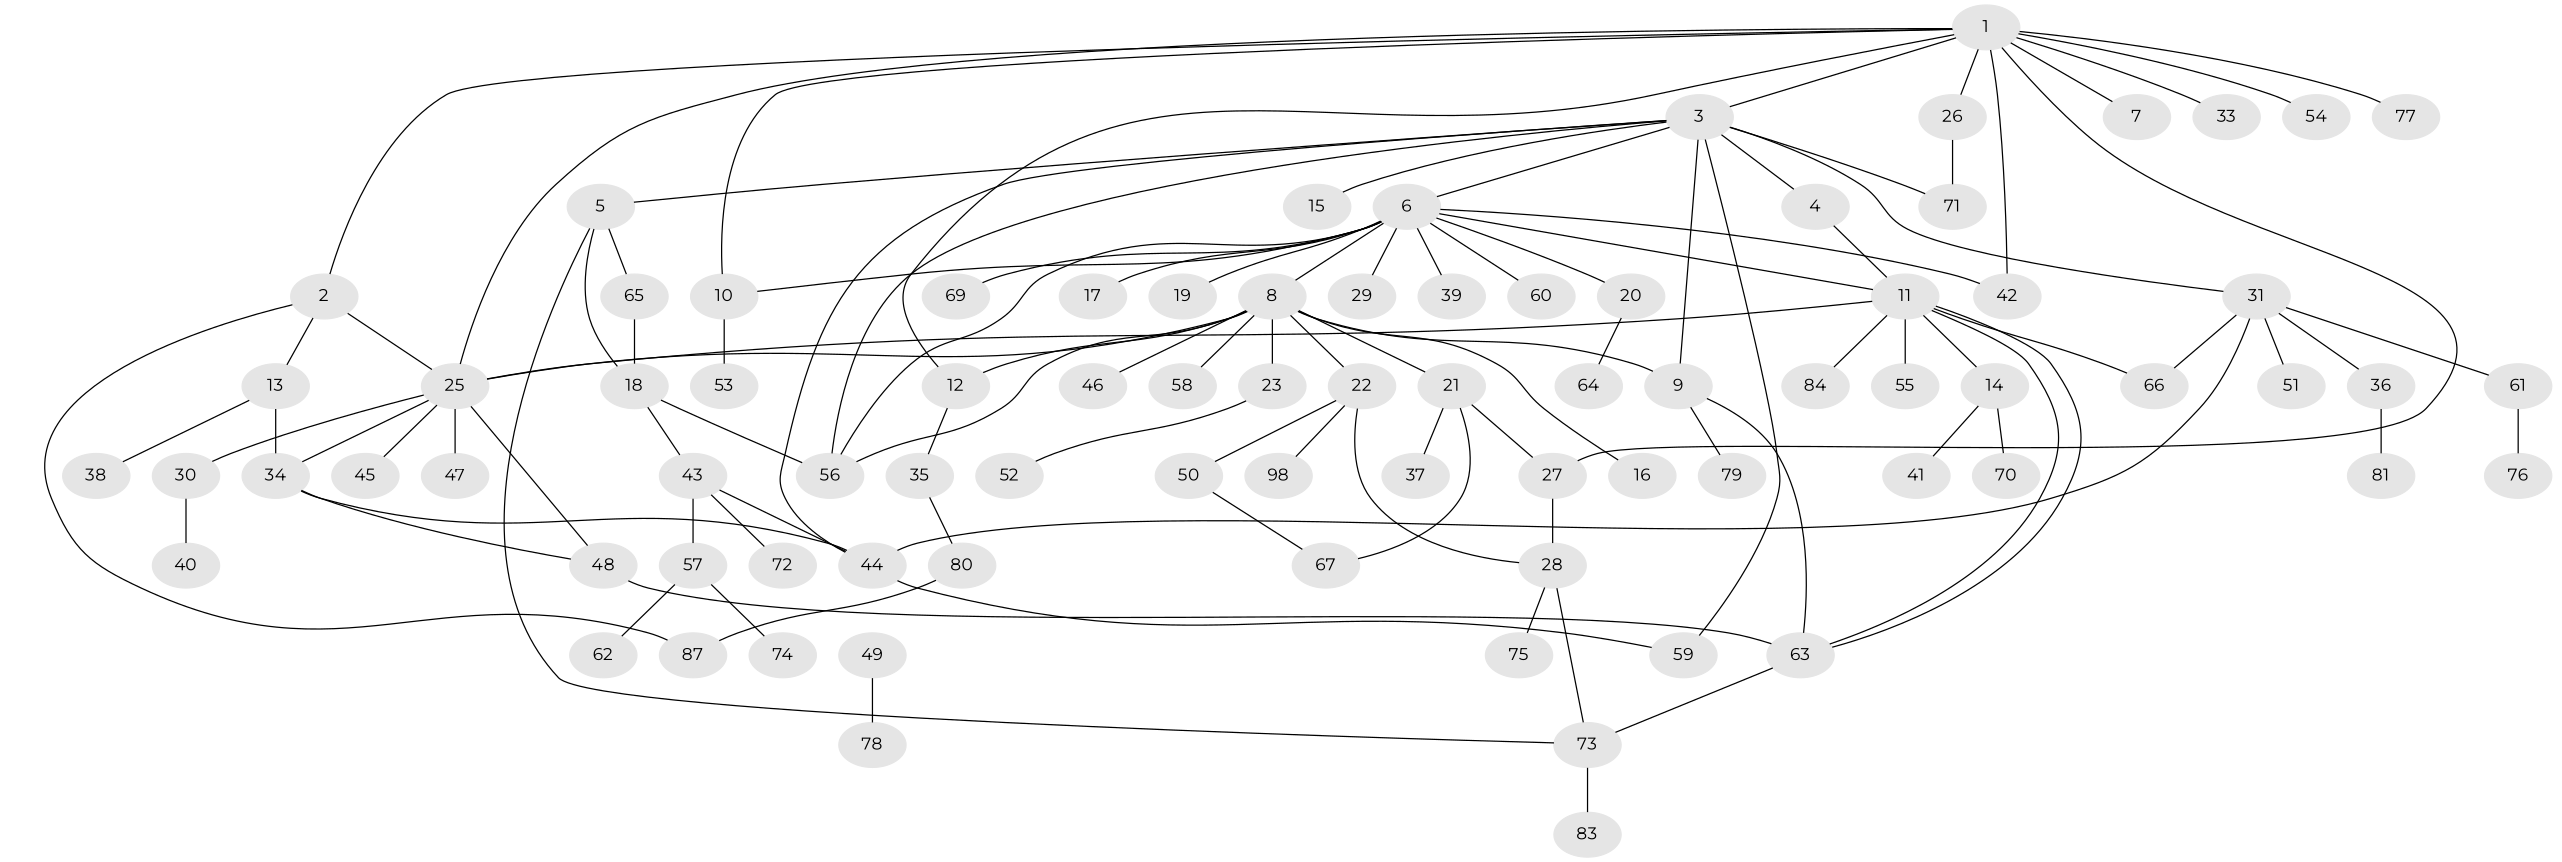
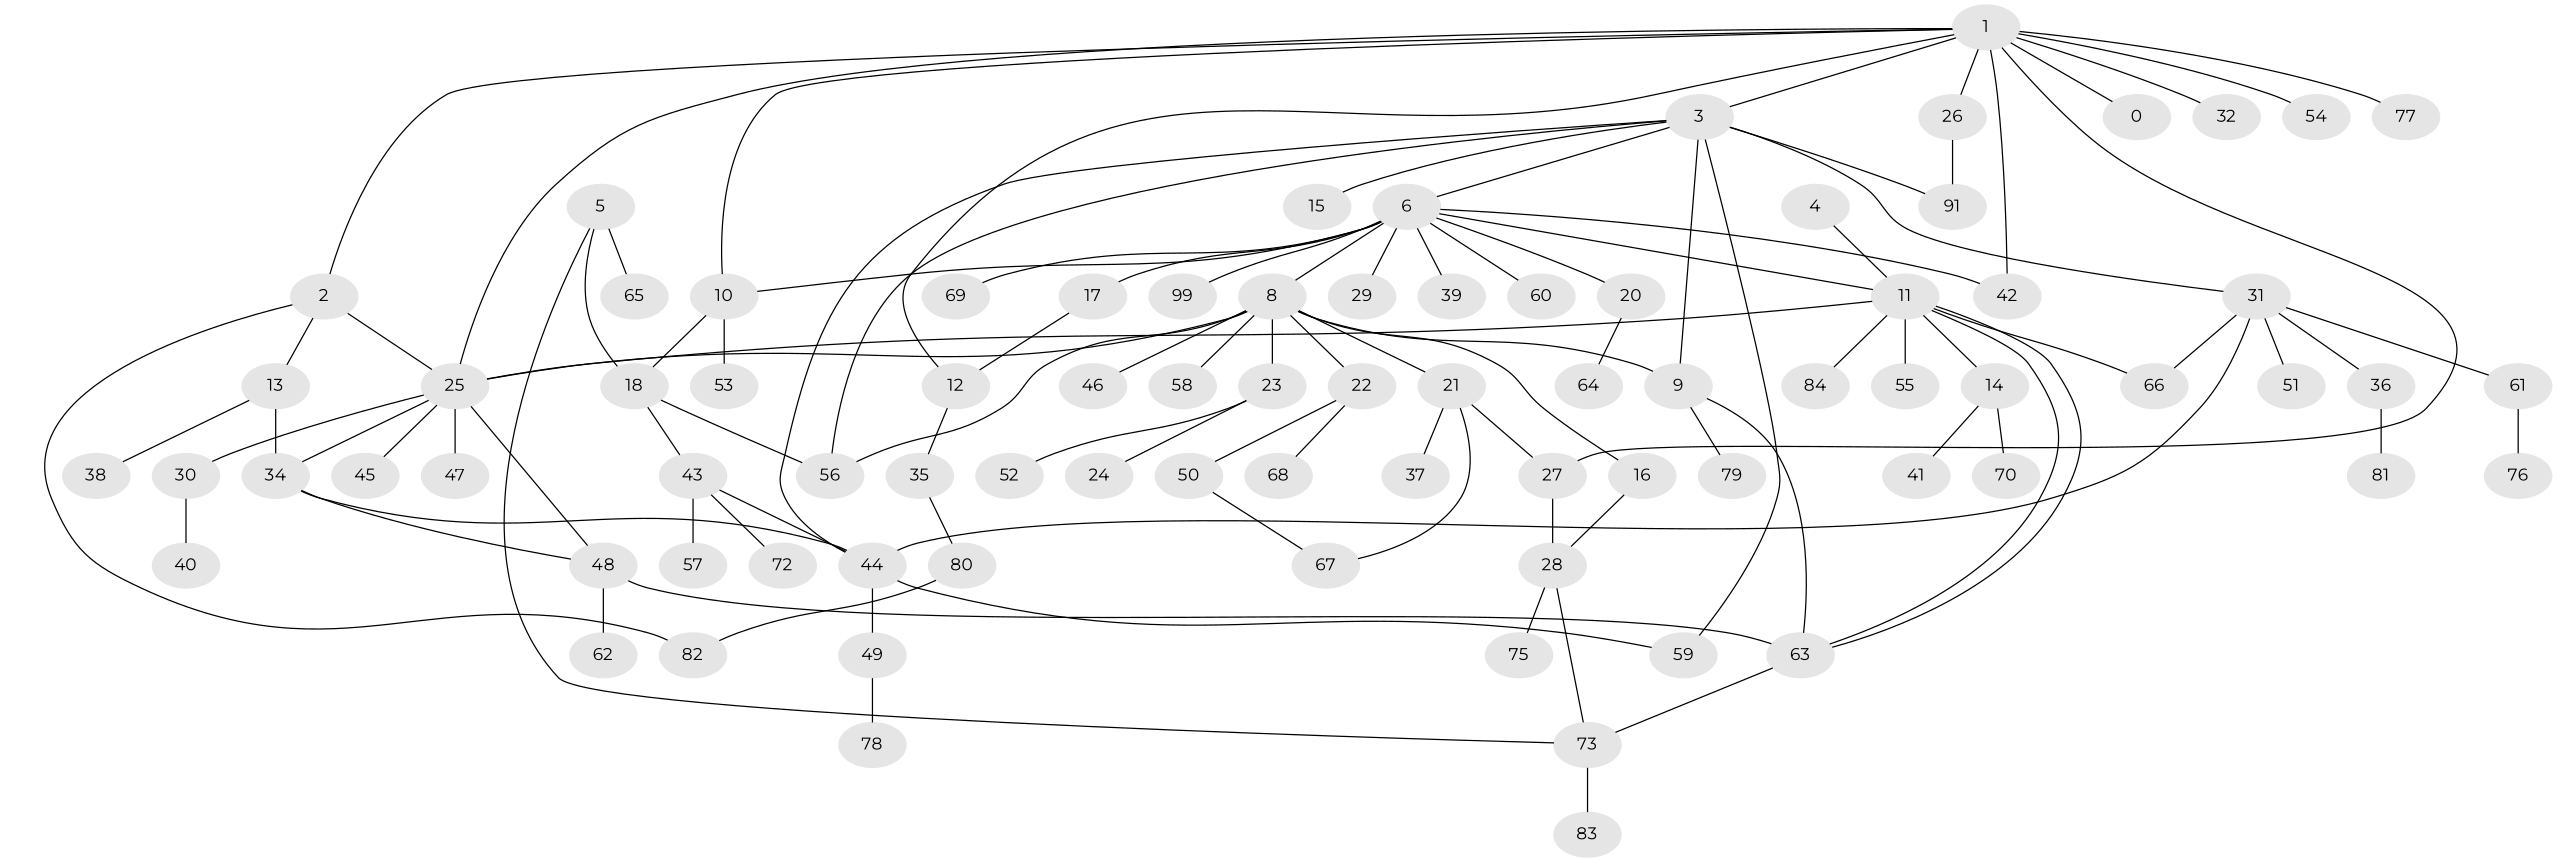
node "7": label "7" -> "0"
node "33": label "33" -> "32"
edge "3" -- "4": removed
edge "3" -- "5": removed
node "71": label "71" -> "91"
edge "6" -- "56": removed
node "19": label "19" -> "99"
edge "65" -- "18": now "10" -- "18"
edge "8" -- "12": now "17" -- "12"
node "24": added
node "98": label "98" -> "68"
edge "22" -- "28": now "16" -- "28"
edge "57" -- "62": now "48" -- "62"
edge "44" -- "49": added
node "87": label "87" -> "82"
node "74": removed
